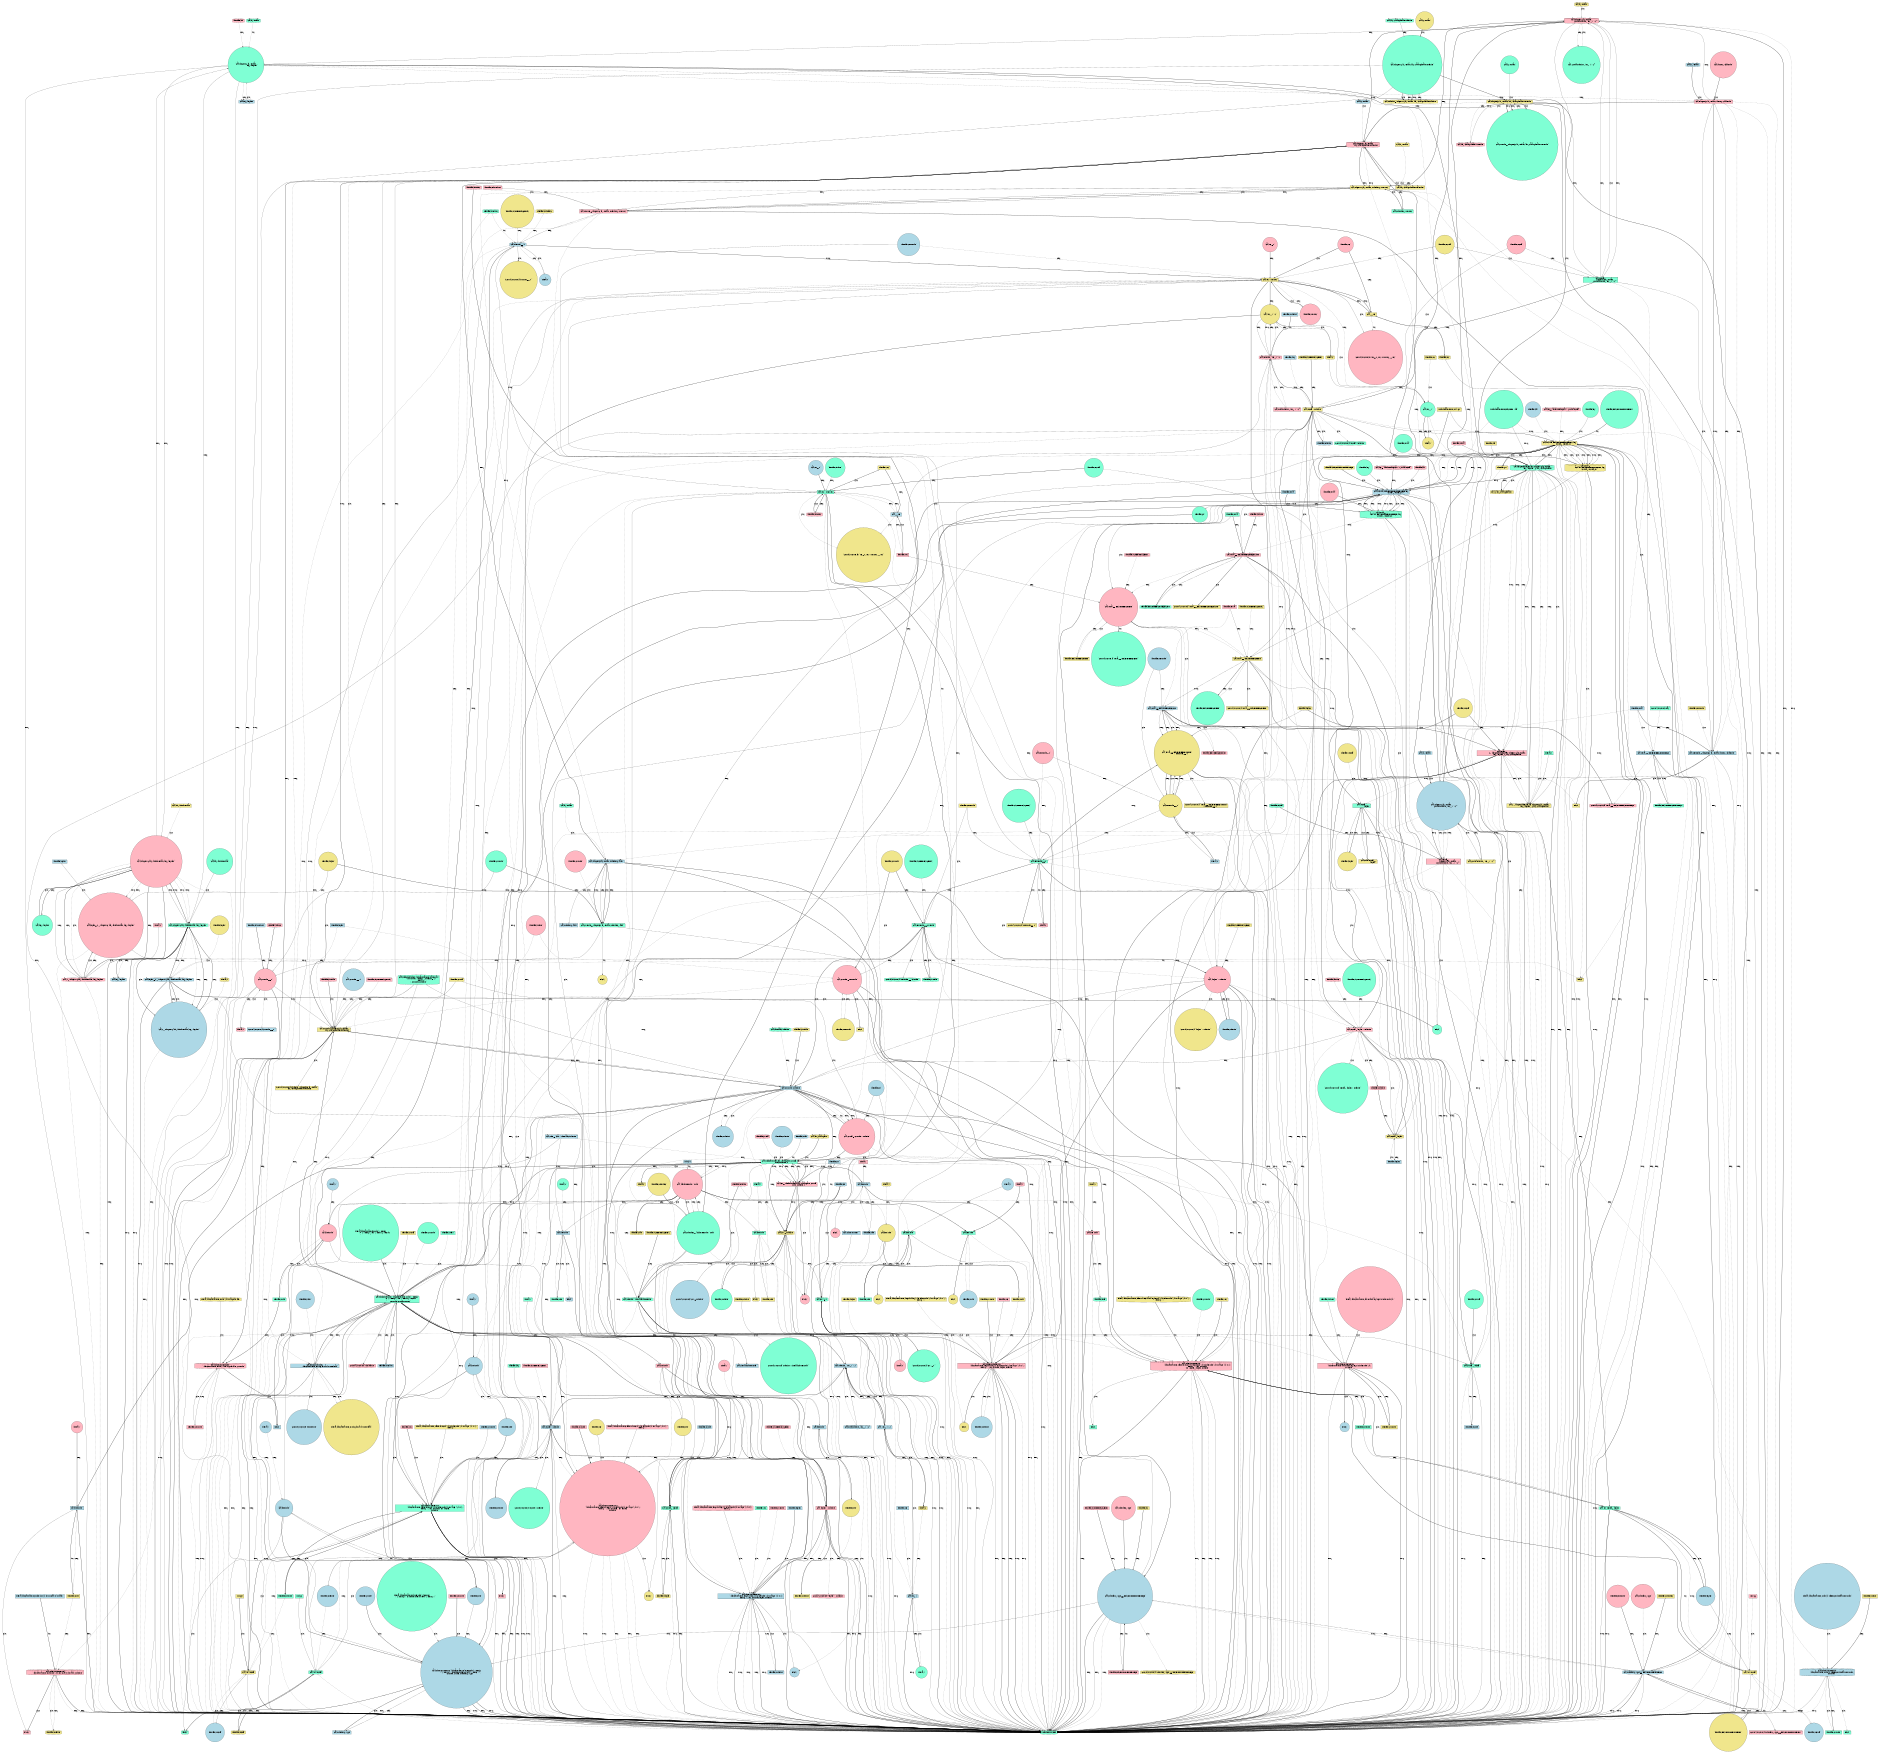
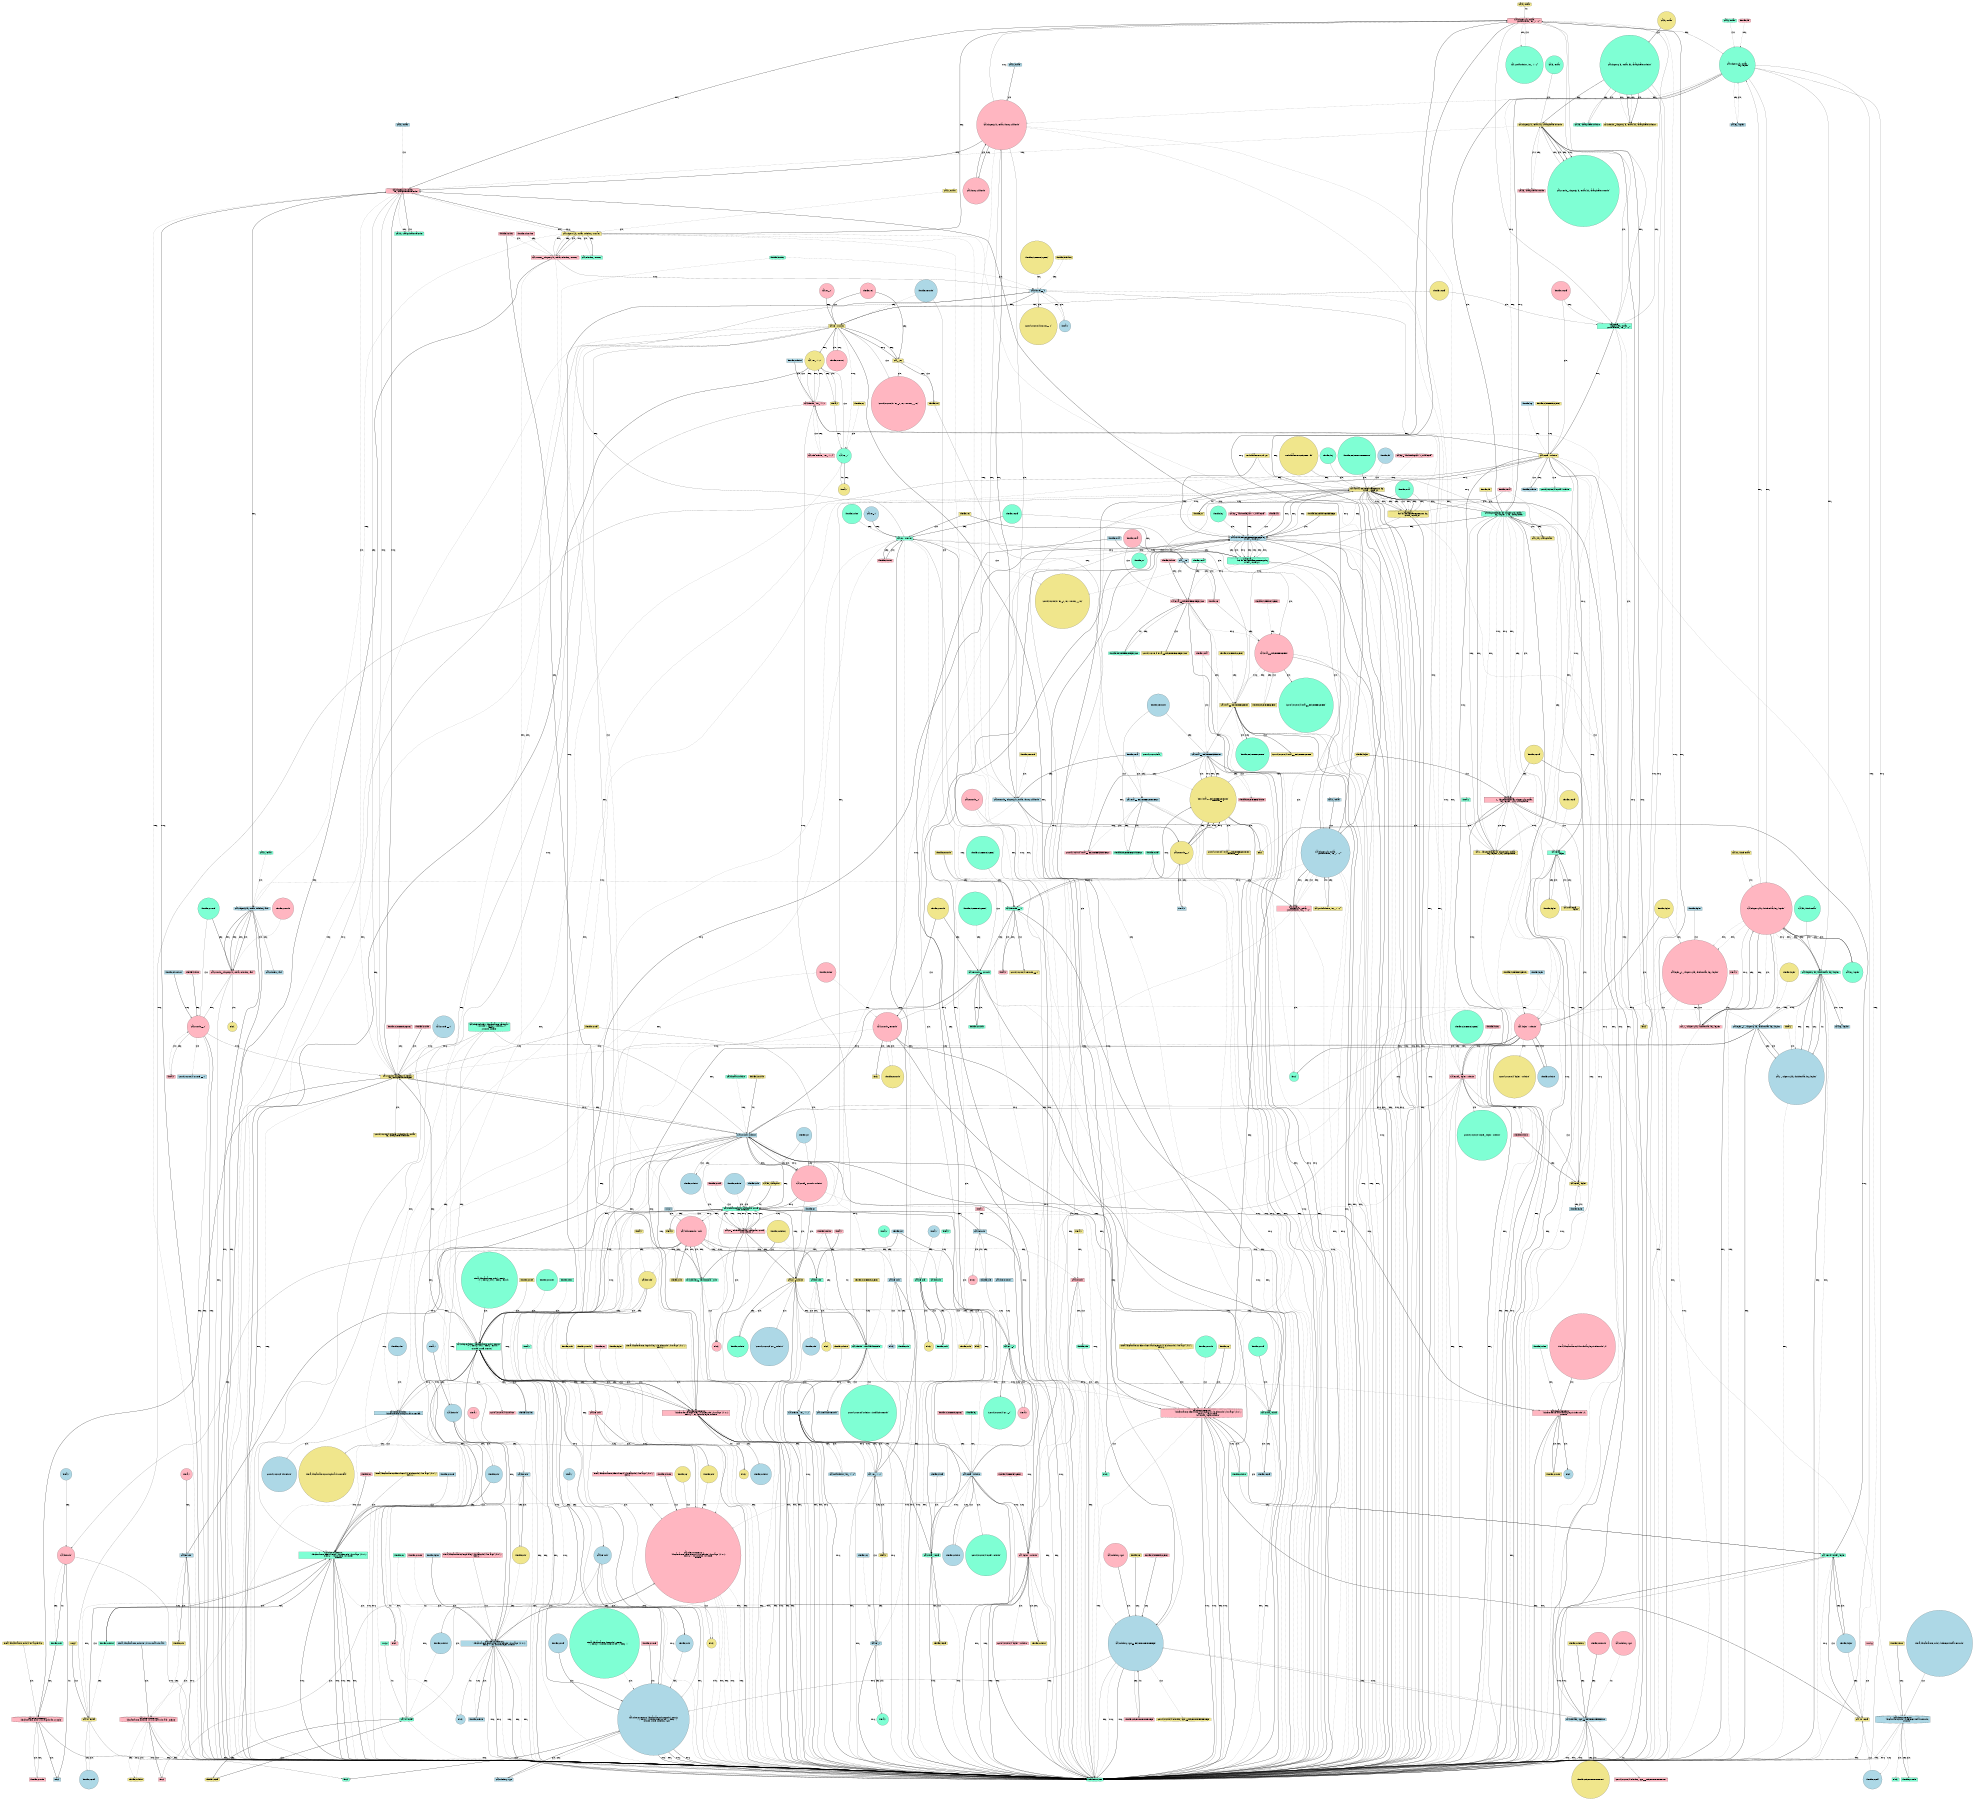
edge "(Call,hfs->catalog_header.nodesize)" -> "(Call,tsk_getu16(fs->endian, hfs->catalog_header.nodesize))": label "CFG: " -> "AST: "
node "(Call,tsk_getu32(fs->endian, idx_rec->childNode))": shape note -> circle
edge "(Call,tsk_getu16(fs->endian, hfs->catalog_header.nodesize))" -> "(Call,hfs->catalog_header.nodesize)": added, label "CFG:"
edge "(Call,tsk_getu32(fs->endian, idx_rec->childNode))" -> "(Call,idx_rec->childNode)": added, label "CFG:"
node "(Call,hfs->catalog_header.totalNodes)": fillcolor khaki -> aquamarine
edge "(Call,node_desc->num_rec)" -> "(Call,tsk_getu16(fs->endian, node_desc->num_rec))": style bold -> dashed
node "(MethodParameterIn,HFS_INFO * hfs)": fillcolor aquamarine -> khaki
node "(Call,&(hfs->catalog_header))": shape cylinder -> note
node "(Call,retval == HFS_TYPE_CB_IDX_LT)": label "(Call,retval == HFS_TYPE_CB_IDX_LT)" -> "(Call,retval == HFS_BTREE_CB_IDX_LT)"
node "(Call,(retval == HFS_BTREE_CB_IDX_LT) || (next_node == 0))": label "(Call,(retval == HFS_BTREE_CB_IDX_LT) || (next_node == 0))" -> "(PRIu,(retval == HFS_BTREE_CB_IDX_LT) || (next_node == 0))"
node "(Identifier,HFS_RET_CB_IDX_LT)": label "(Identifier,HFS_RET_CB_IDX_LT)" -> "(Identifier,HFS_BTREE_CB_IDX_LT)"
node "(Call,cur_node = tsk_getu32(fs->endian, node_desc->flink))": fillcolor aquamarine -> lightpink
node "(ControlStructure,if (next_node == cur_node))": removed
edge "(Call,cur_node * nodesize)" -> "(Call,next_node == cur_node)": label "AST: " -> "DDG: "
node "(Call,node = (char *) tsk_malloc(nodesize))": removed
edge "(Call,cur_node * nodesize)" -> "(Call,nodesize < sizeof(hfs_btree_node))": reversed
node "(Call,node_desc = (hfs_btree_node *) node)": shape circle -> cylinder
edge "(Call,cur_off = cur_node * nodesize)" -> "(MethodReturn,RET)": now "(Call,cur_off = cur_node * nodesize)" -> "(Call,node_desc->type == HFS_BT_NODE_TYPE_LEAF)"
node "(Call,(int) rec_off + keylen)": label "(Call,(int) rec_off + keylen)" -> "(Call,(records) rec_off + keylen)"
